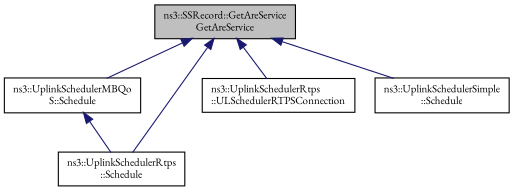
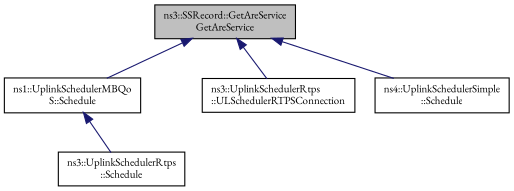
node "ns3::UplinkSchedulerMBQo S::Schedule": label "ns3::UplinkSchedulerMBQo S::Schedule" -> "ns1::UplinkSchedulerMBQo S::Schedule"
node "ns3::UplinkSchedulerSimple ::Schedule": label "ns3::UplinkSchedulerSimple ::Schedule" -> "ns4::UplinkSchedulerSimple ::Schedule"
edge "ns3::UplinkSchedulerRtps ::Schedule" -> "ns3::SSRecord::GetAreService GetAreService": removed
